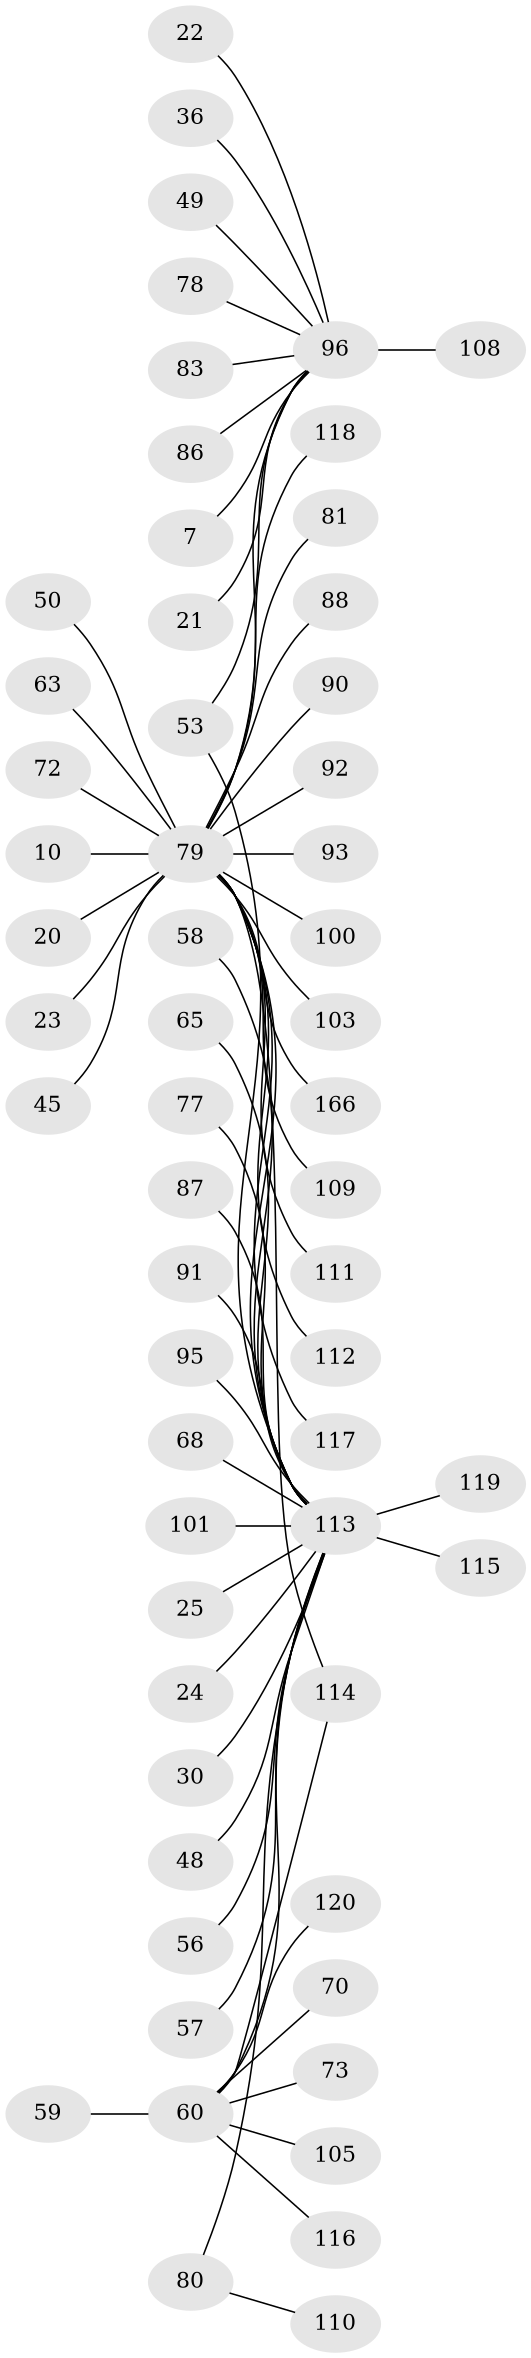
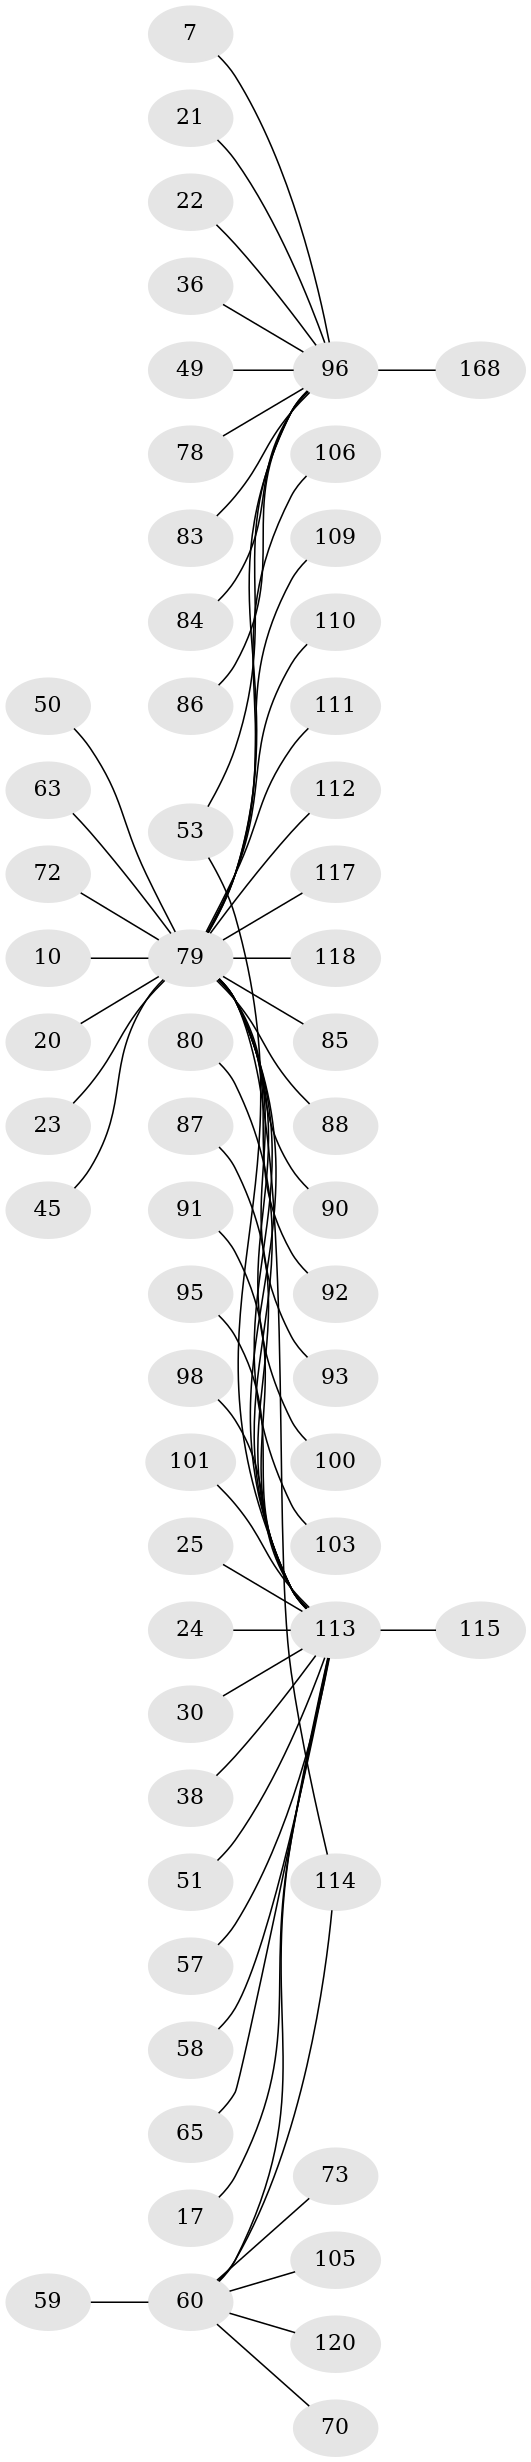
node "108": label "108" -> "168"
node "81": label "81" -> "85"
node "84": added
node "77": label "77" -> "17"
node "166": label "166" -> "106"
node "68": label "68" -> "98"
node "119": removed
node "48": label "48" -> "38"
node "56": label "56" -> "51"
node "116": removed
edge "80" -- "110": now "79" -- "110"
